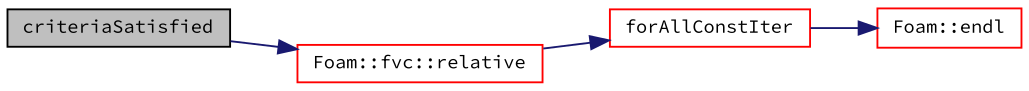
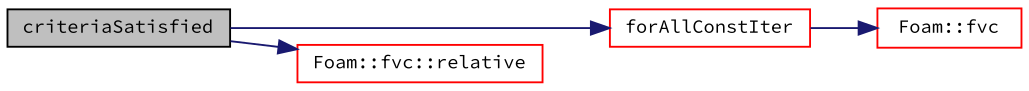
node "Foam::endl": label "Foam::endl" -> "Foam::fvc"
edge "Foam::fvc::relative" -> "forAllConstIter": now "criteriaSatisfied" -> "forAllConstIter"
